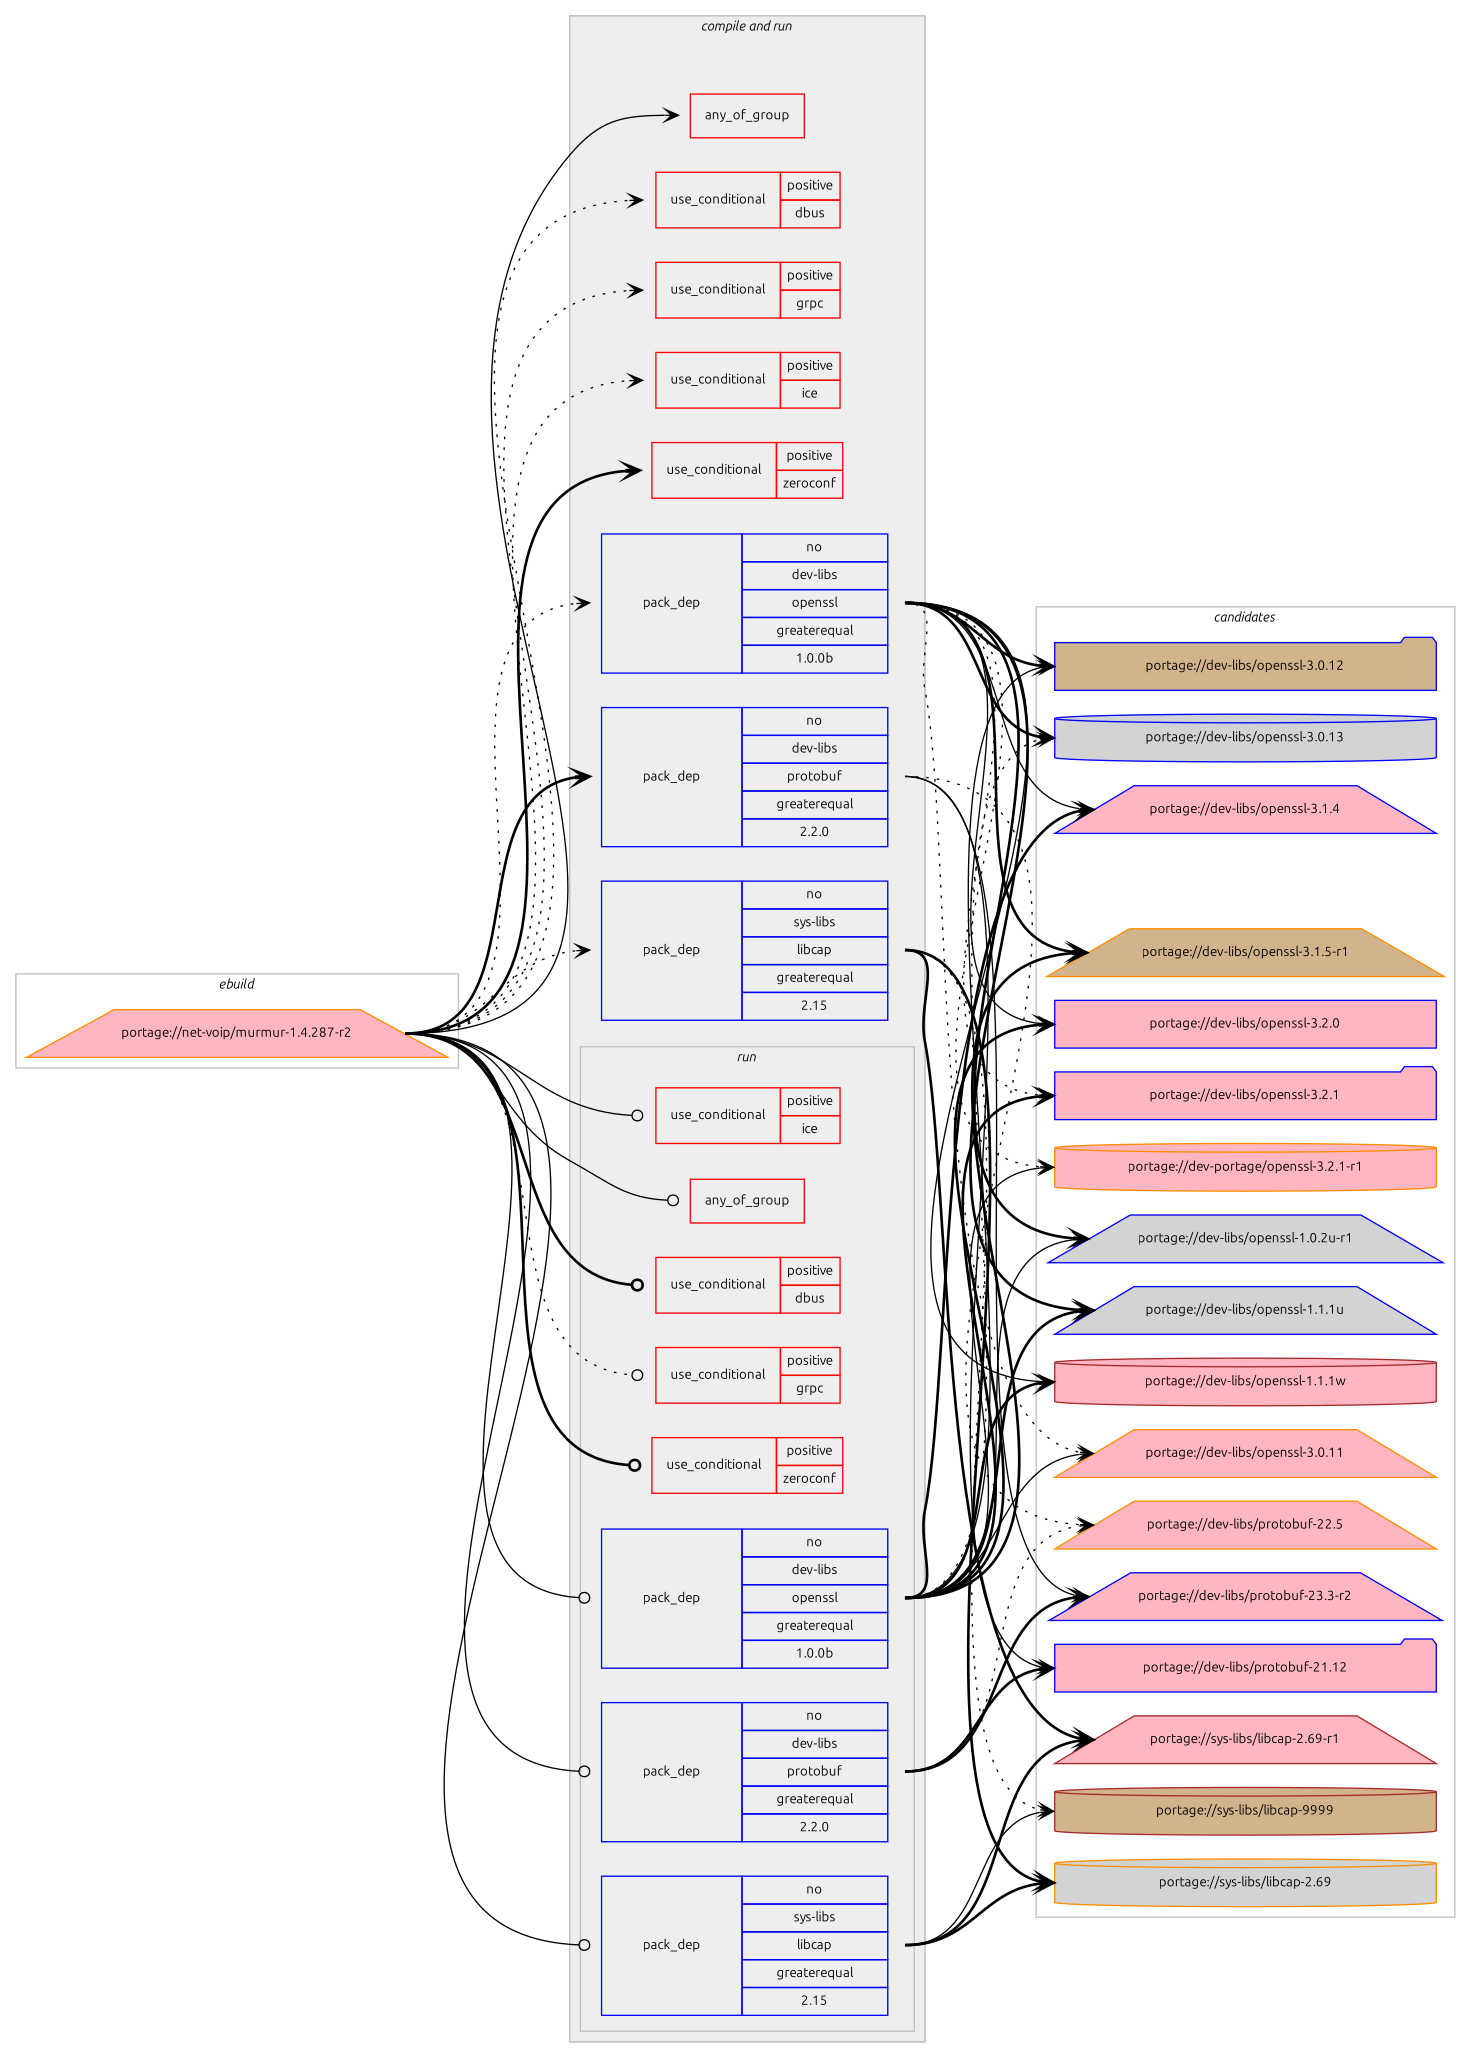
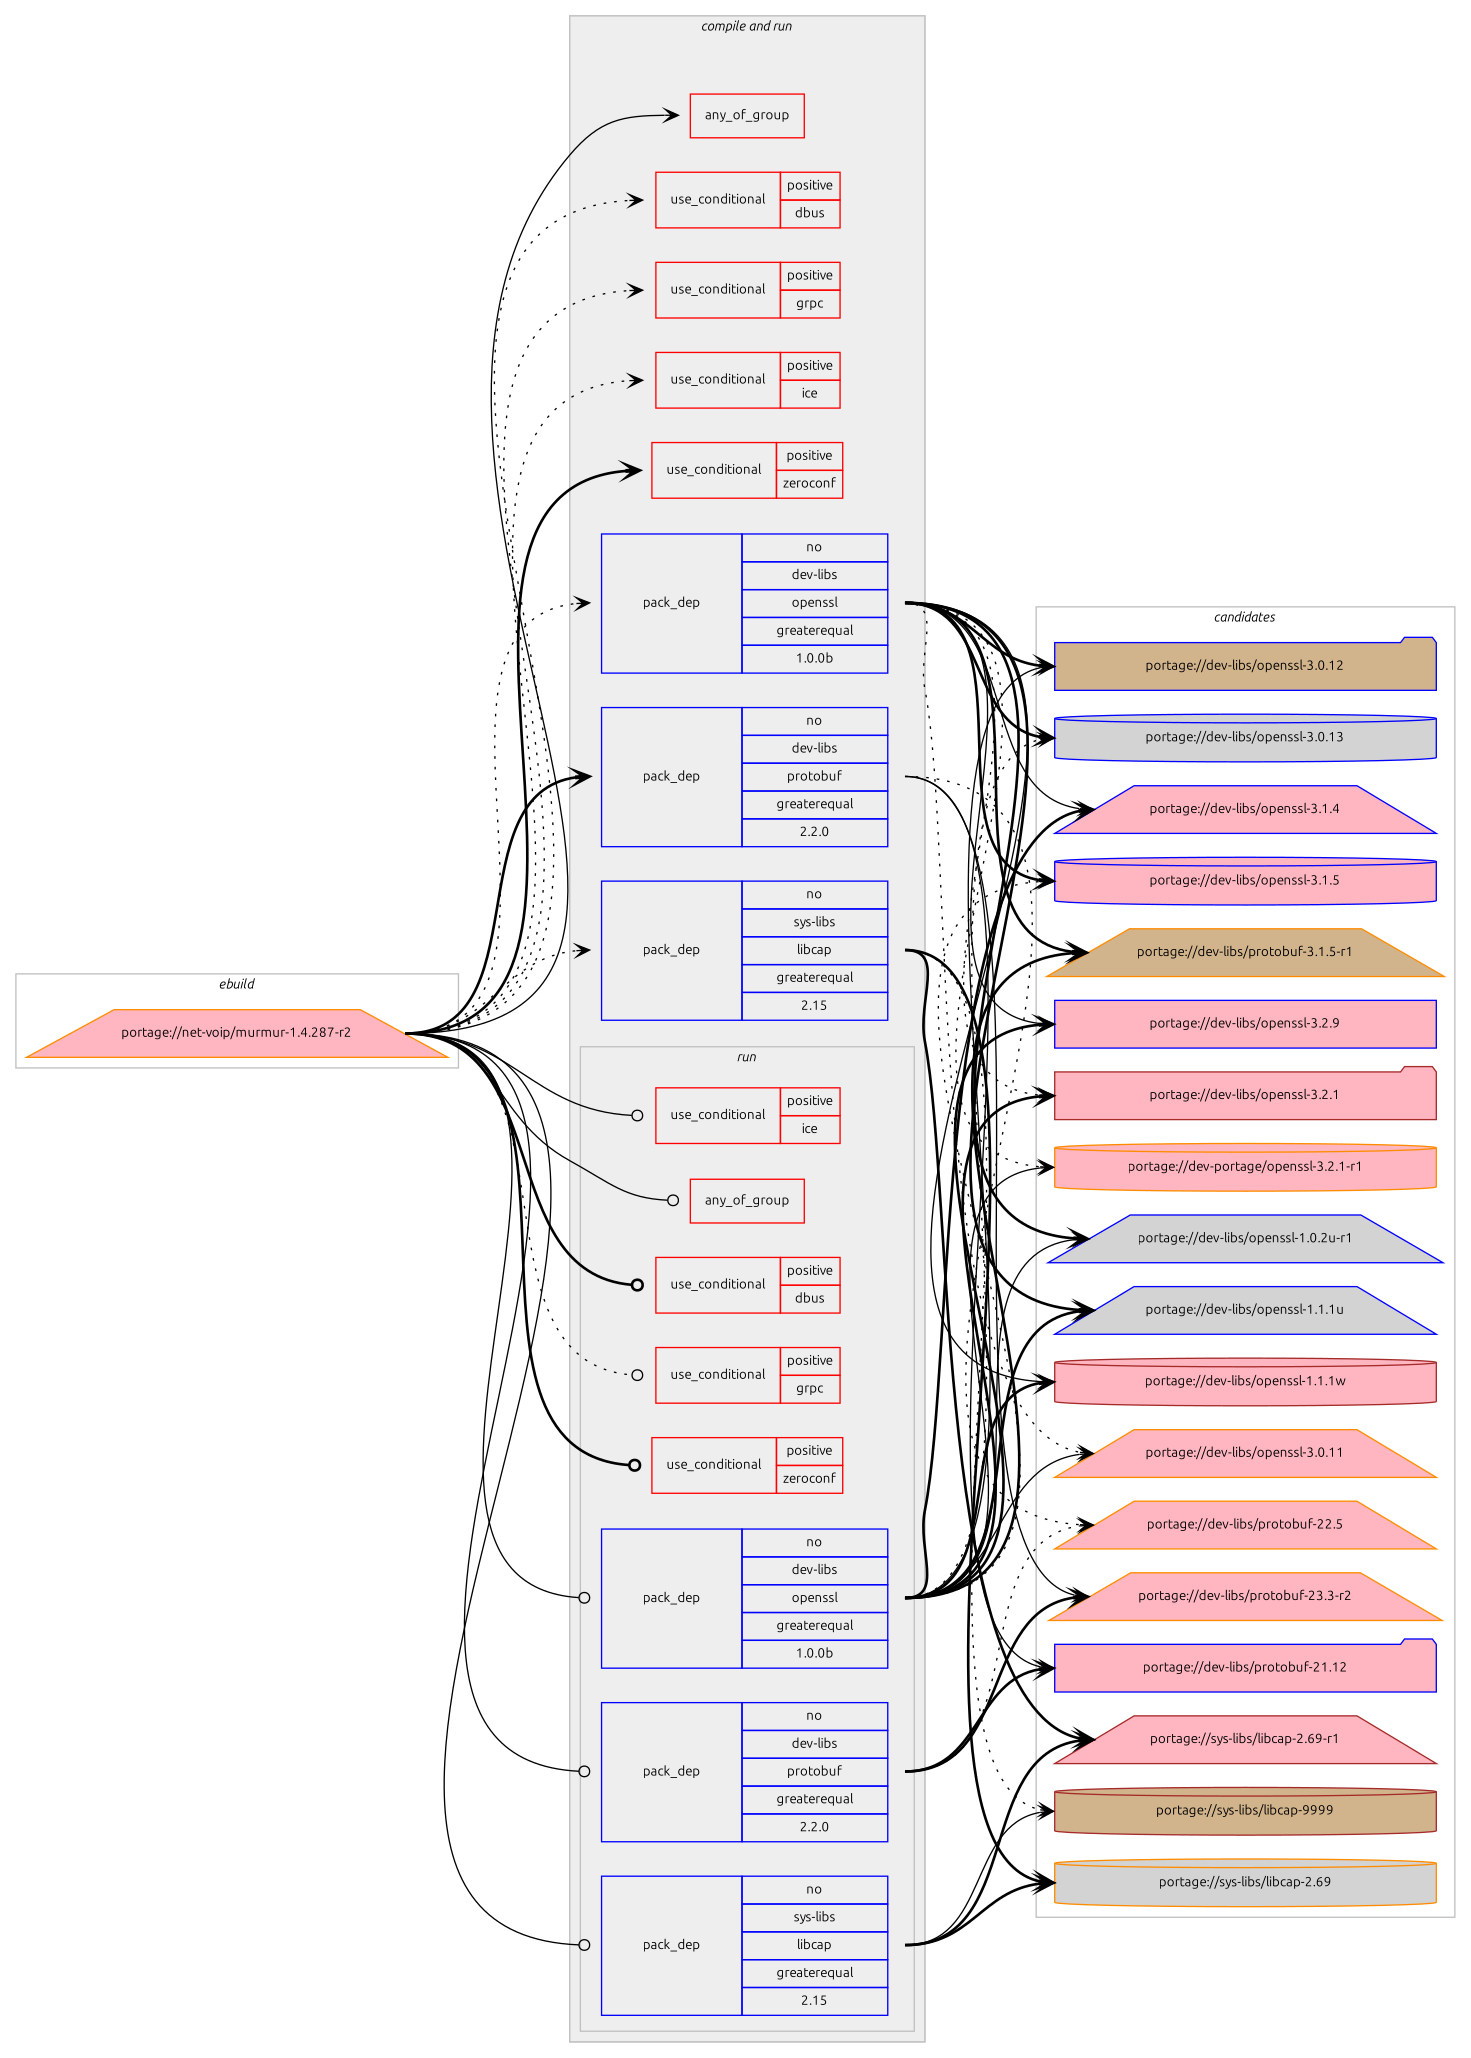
node "portage://dev-libs/openssl-3.1.5": added
node "portage://dev-libs/openssl-3.1.5-r1": label "portage://dev-libs/openssl-3.1.5-r1" -> "portage://dev-libs/protobuf-3.1.5-r1"
node "portage://dev-libs/openssl-3.2.0": label "portage://dev-libs/openssl-3.2.0" -> "portage://dev-libs/openssl-3.2.9"
node "portage://dev-libs/openssl-3.2.1": color blue -> brown
node "portage://dev-libs/protobuf-23.3-r2": color blue -> darkorange
